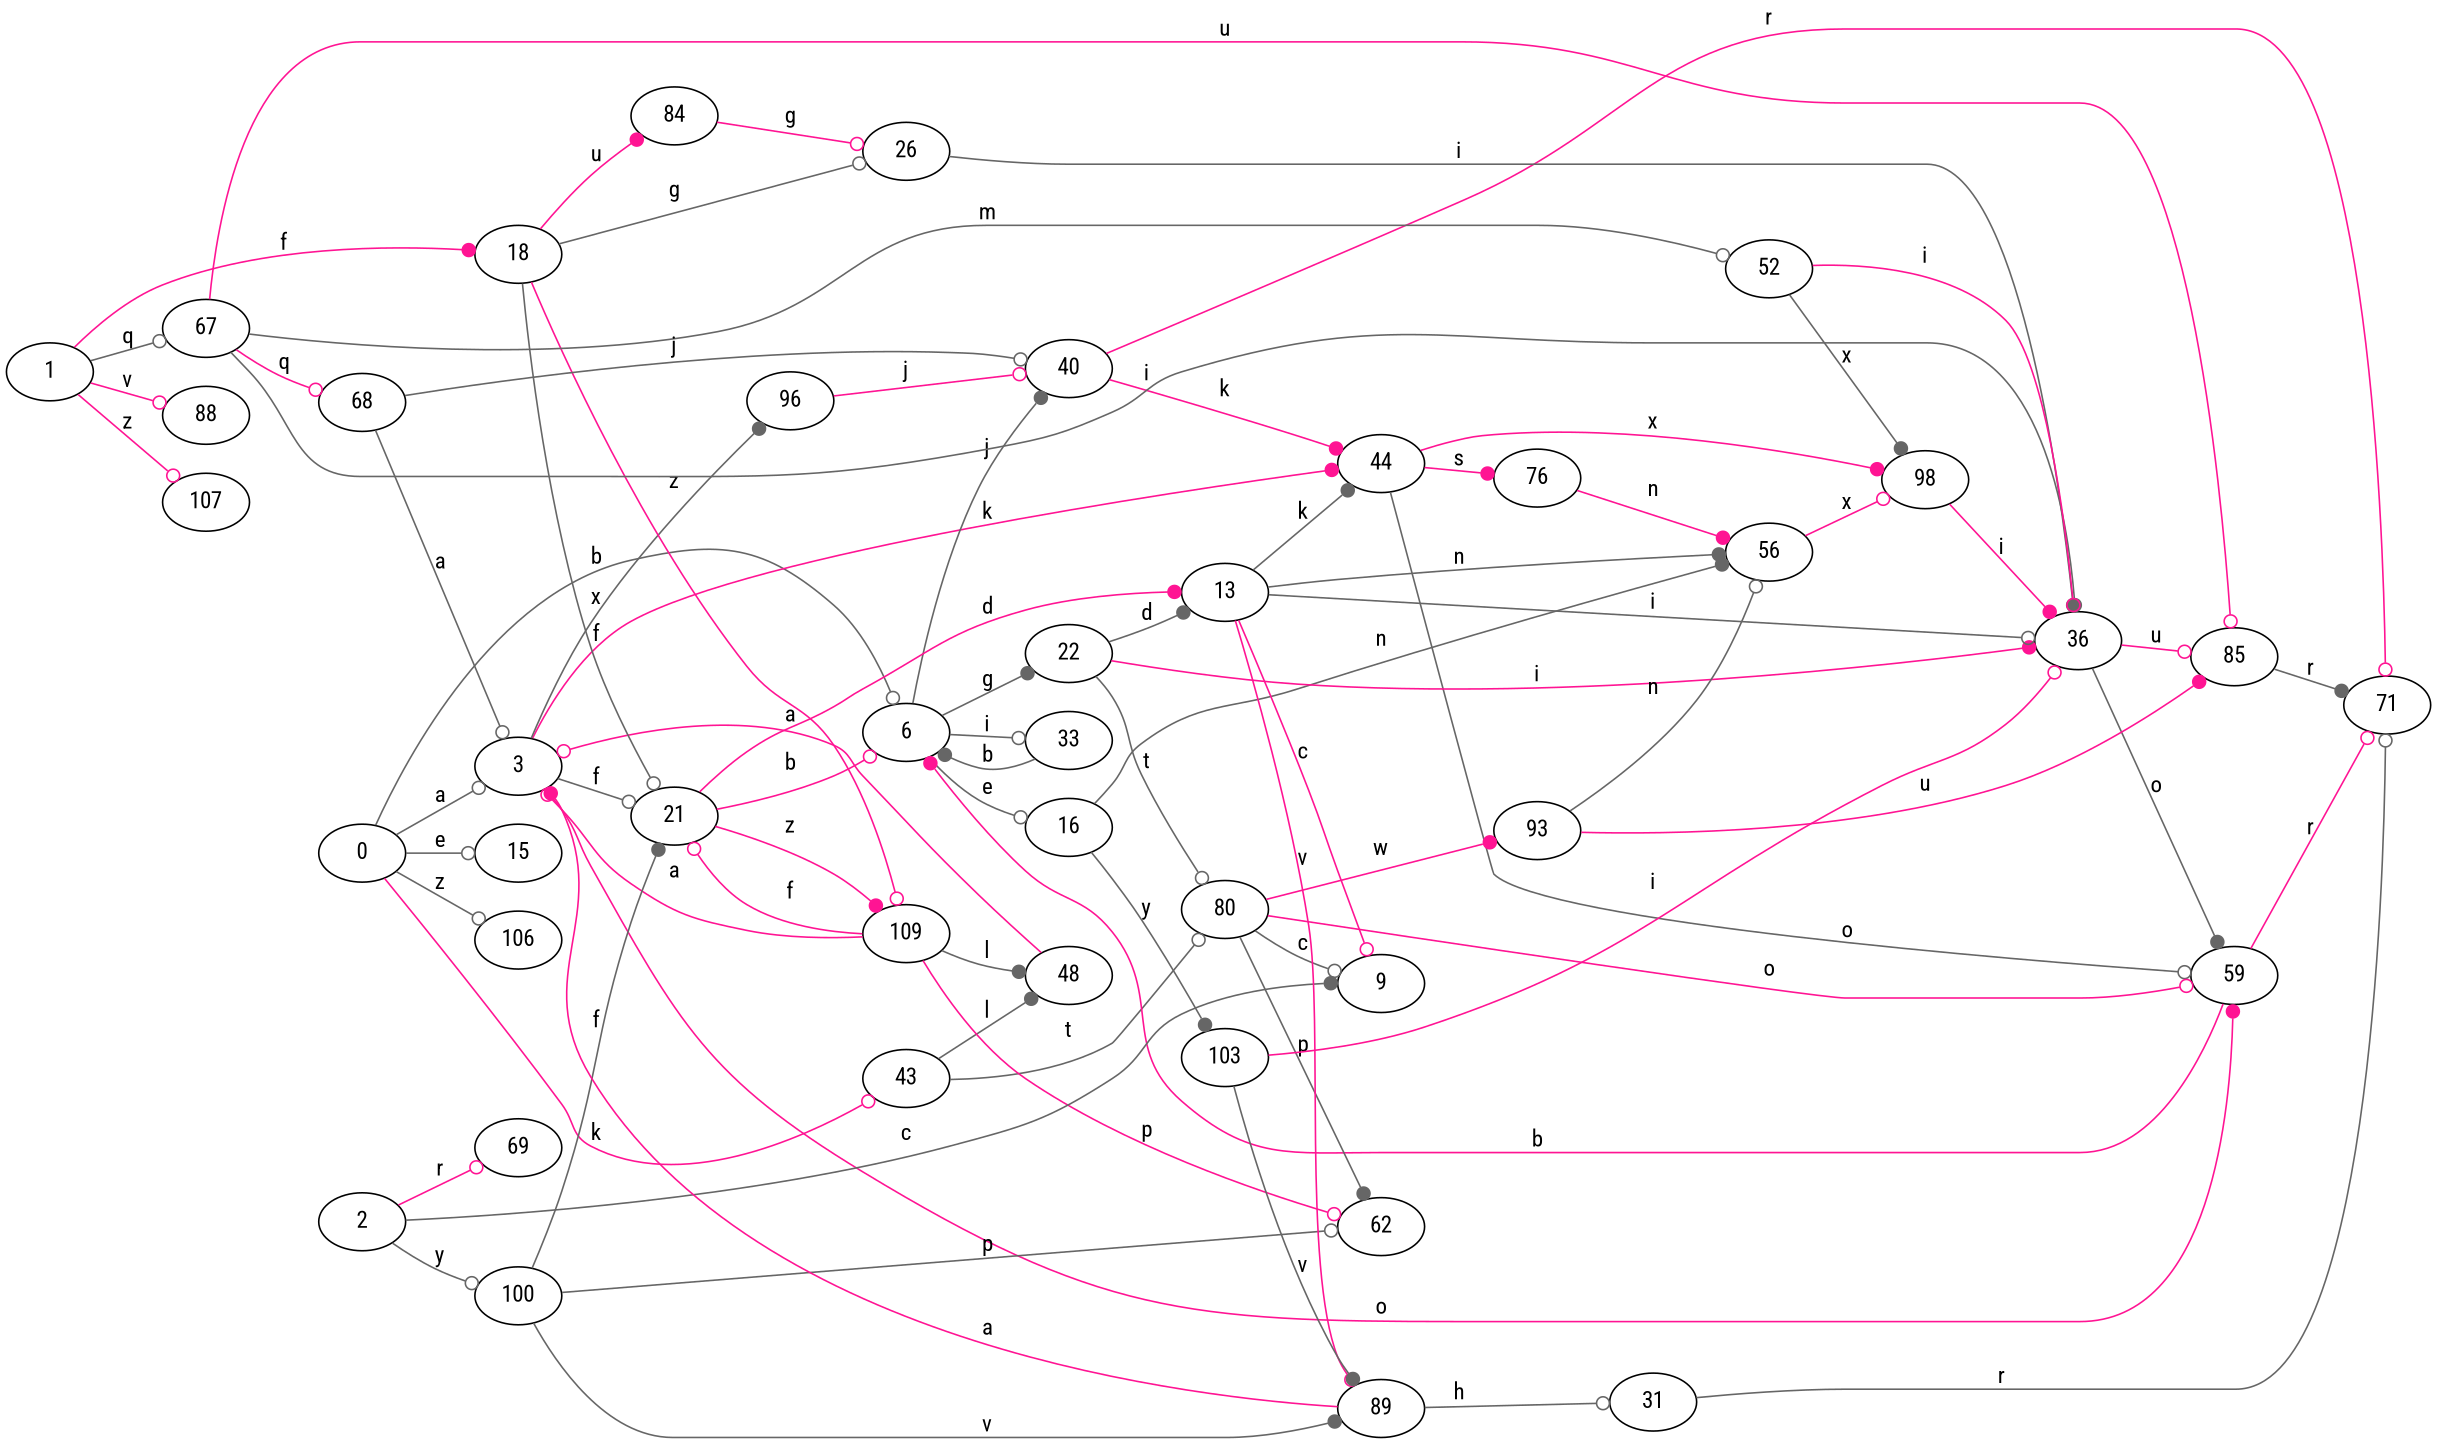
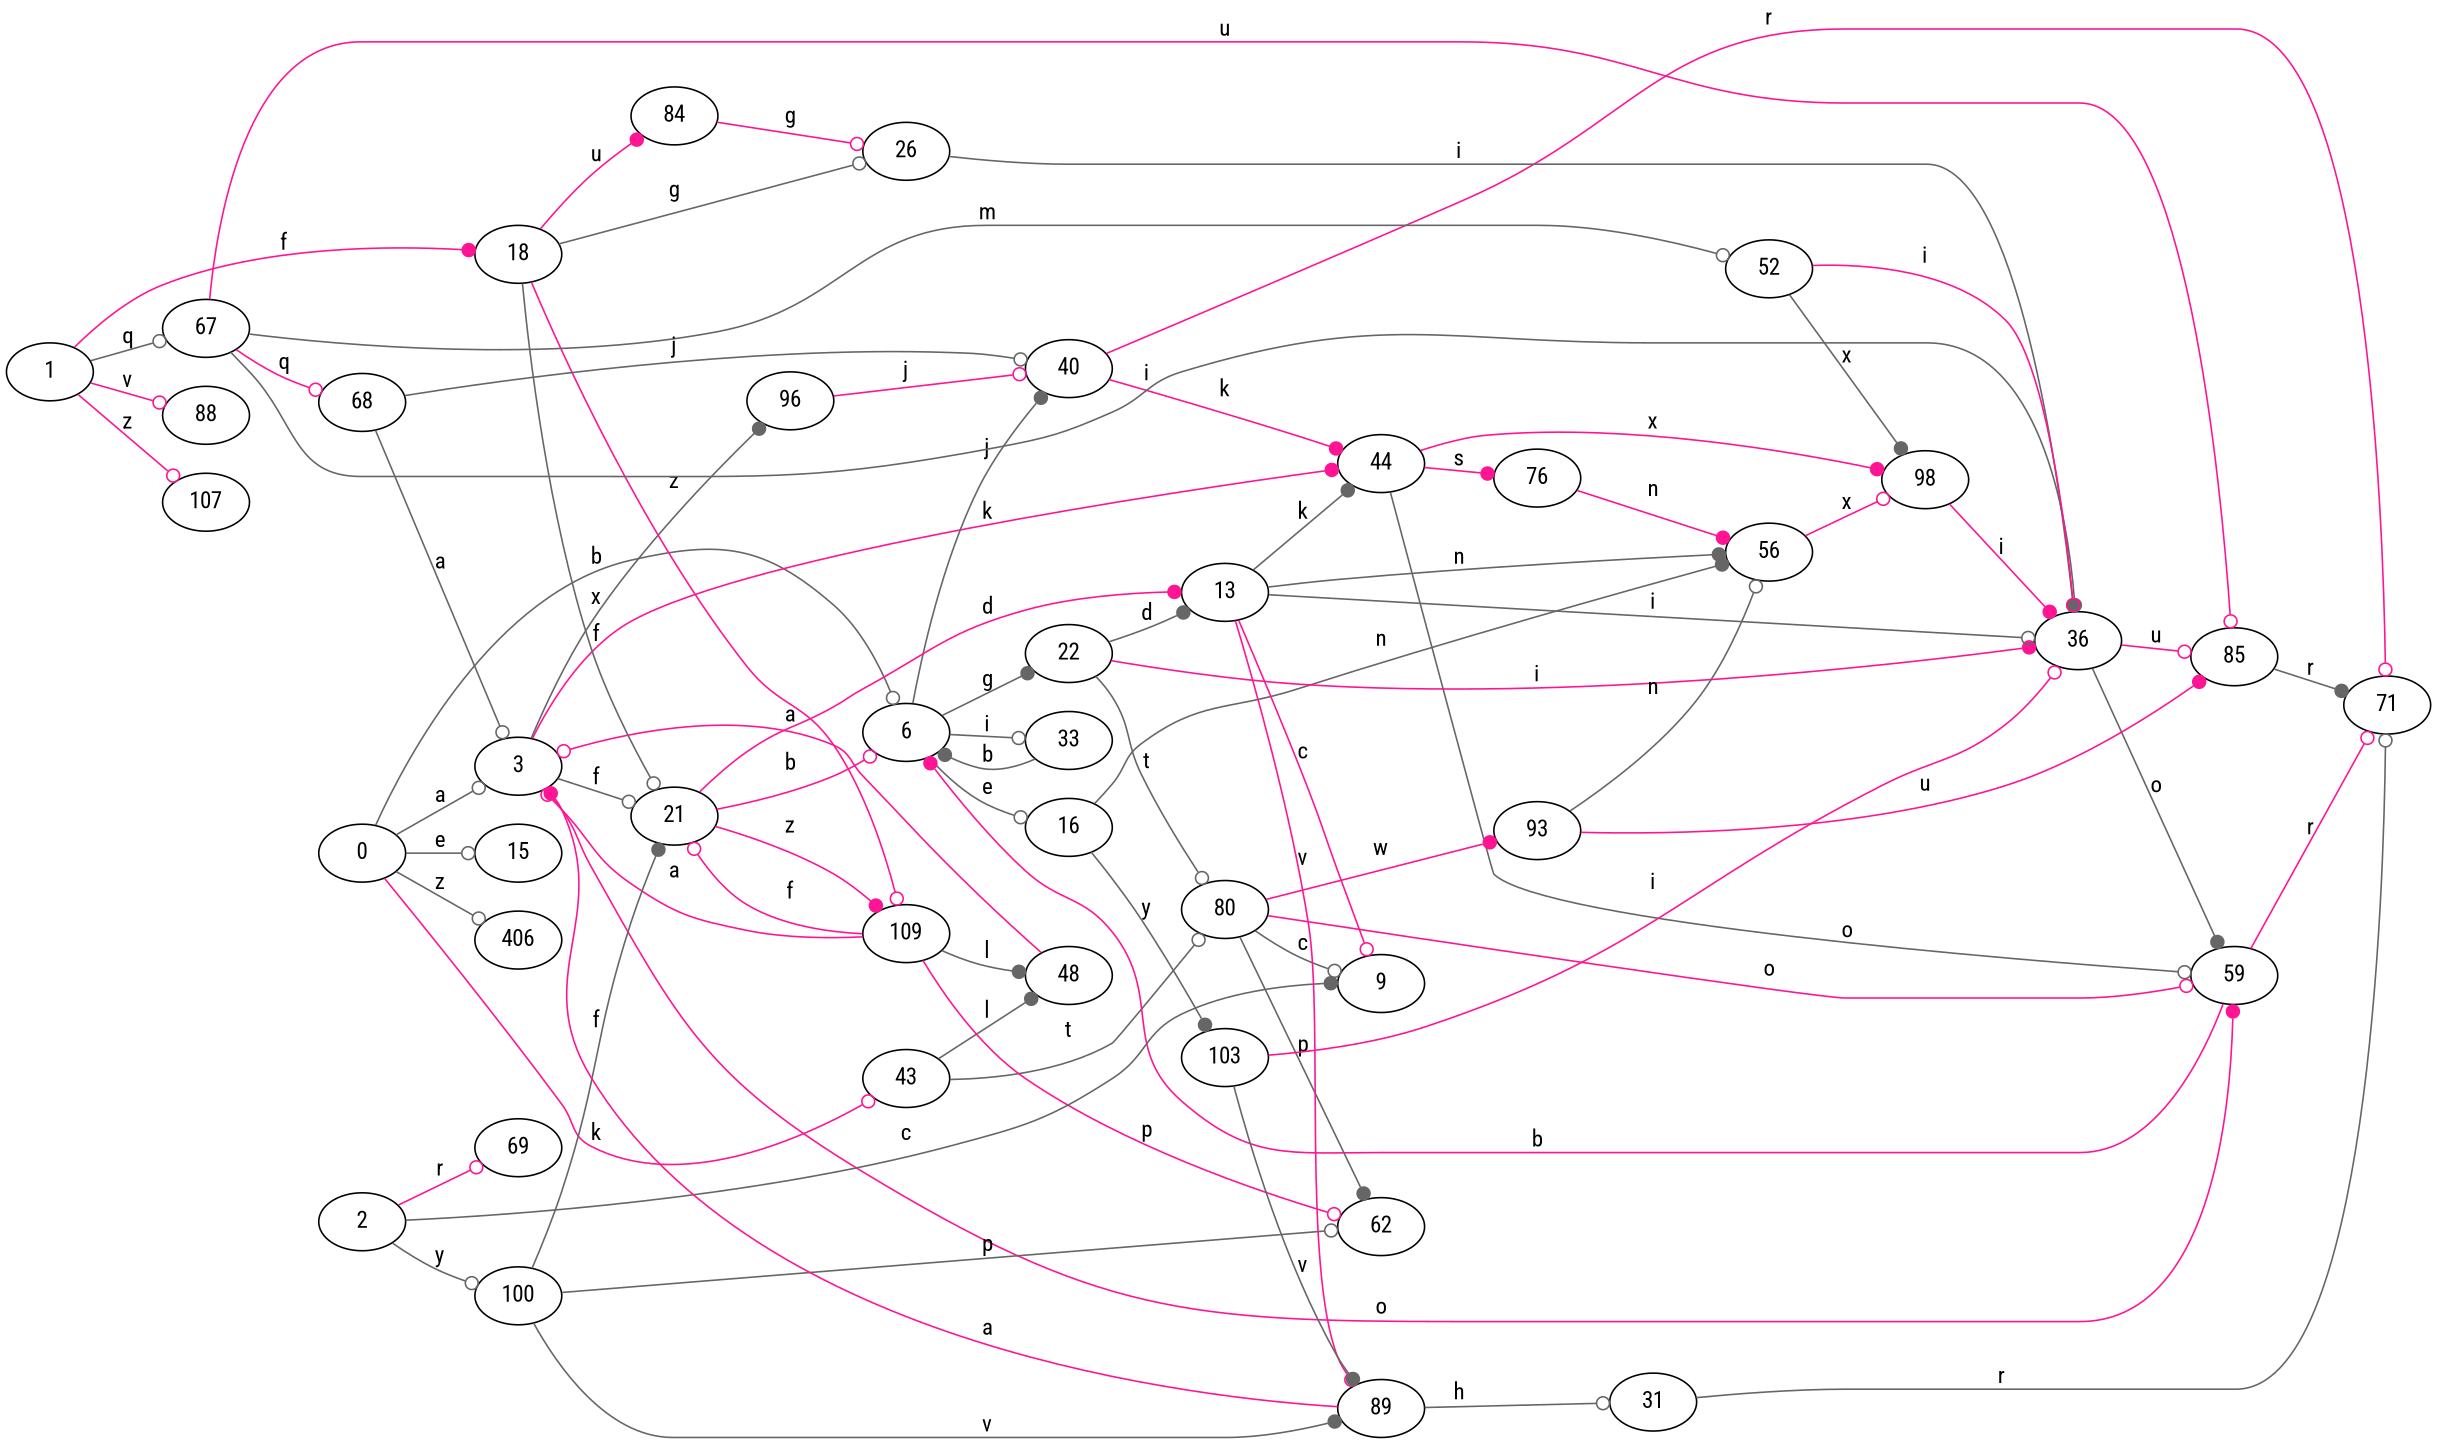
node "106": label "106" -> "406"
